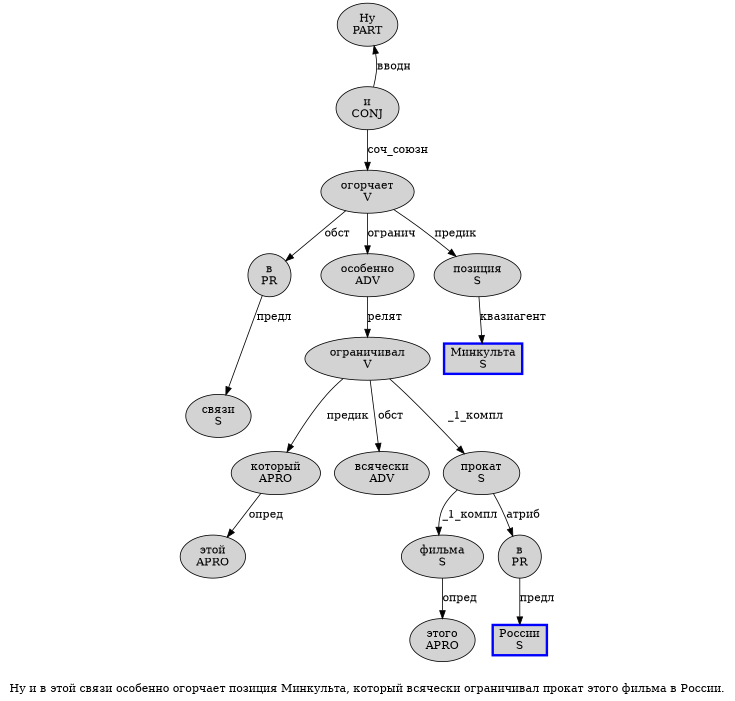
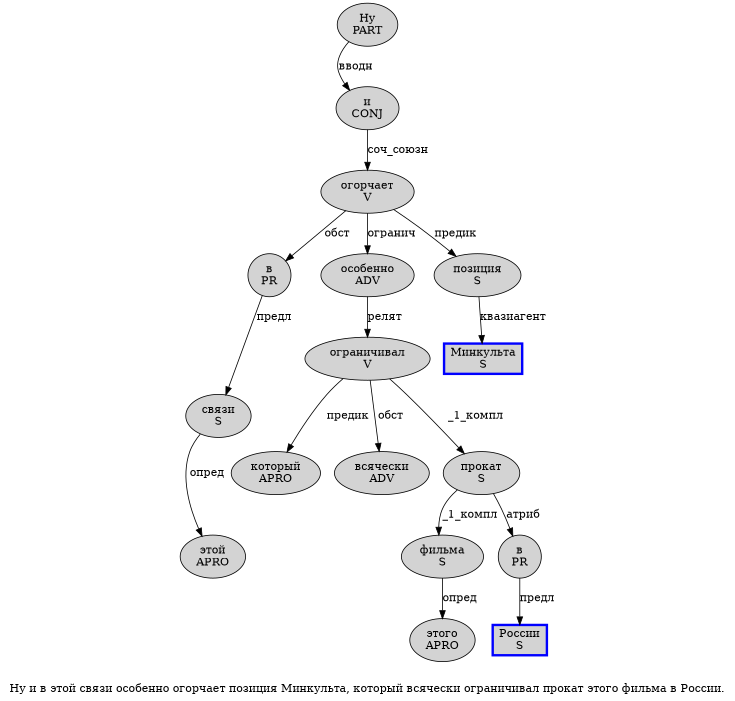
edge "и CONJ" -> "Ну PART": reversed
edge "который APRO" -> "этой APRO": now "связи S" -> "этой APRO"
